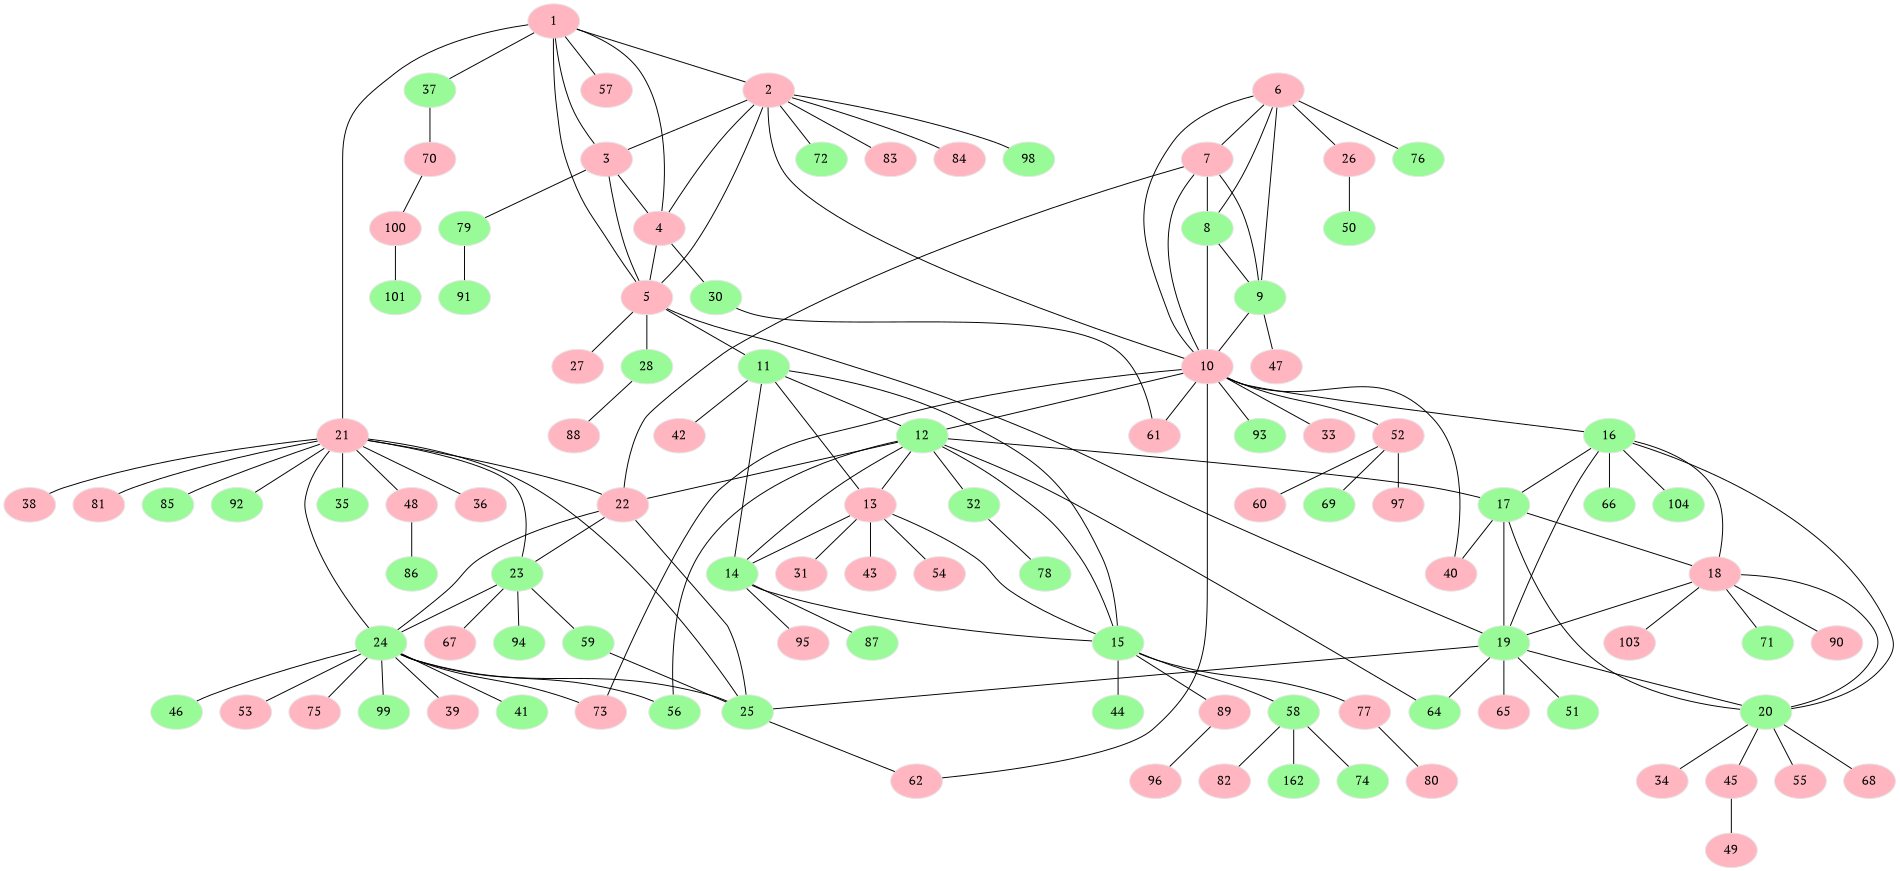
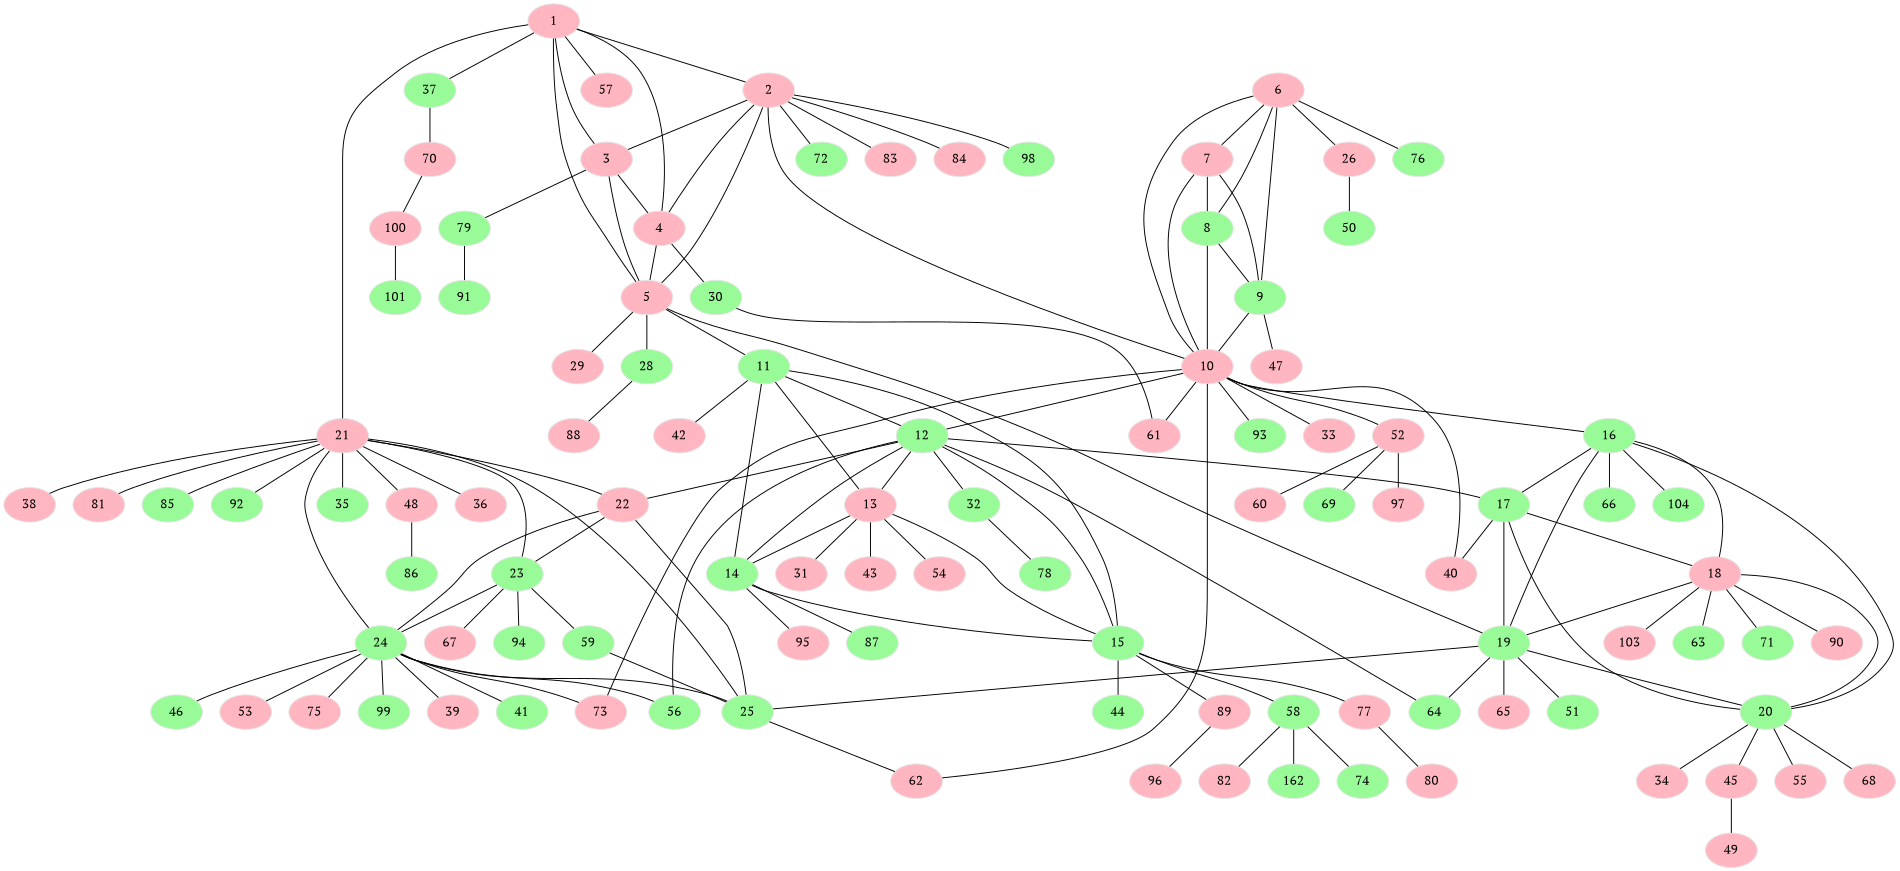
edge "7" -- "22": removed
node "27": label "27" -> "29"
node "63": added
